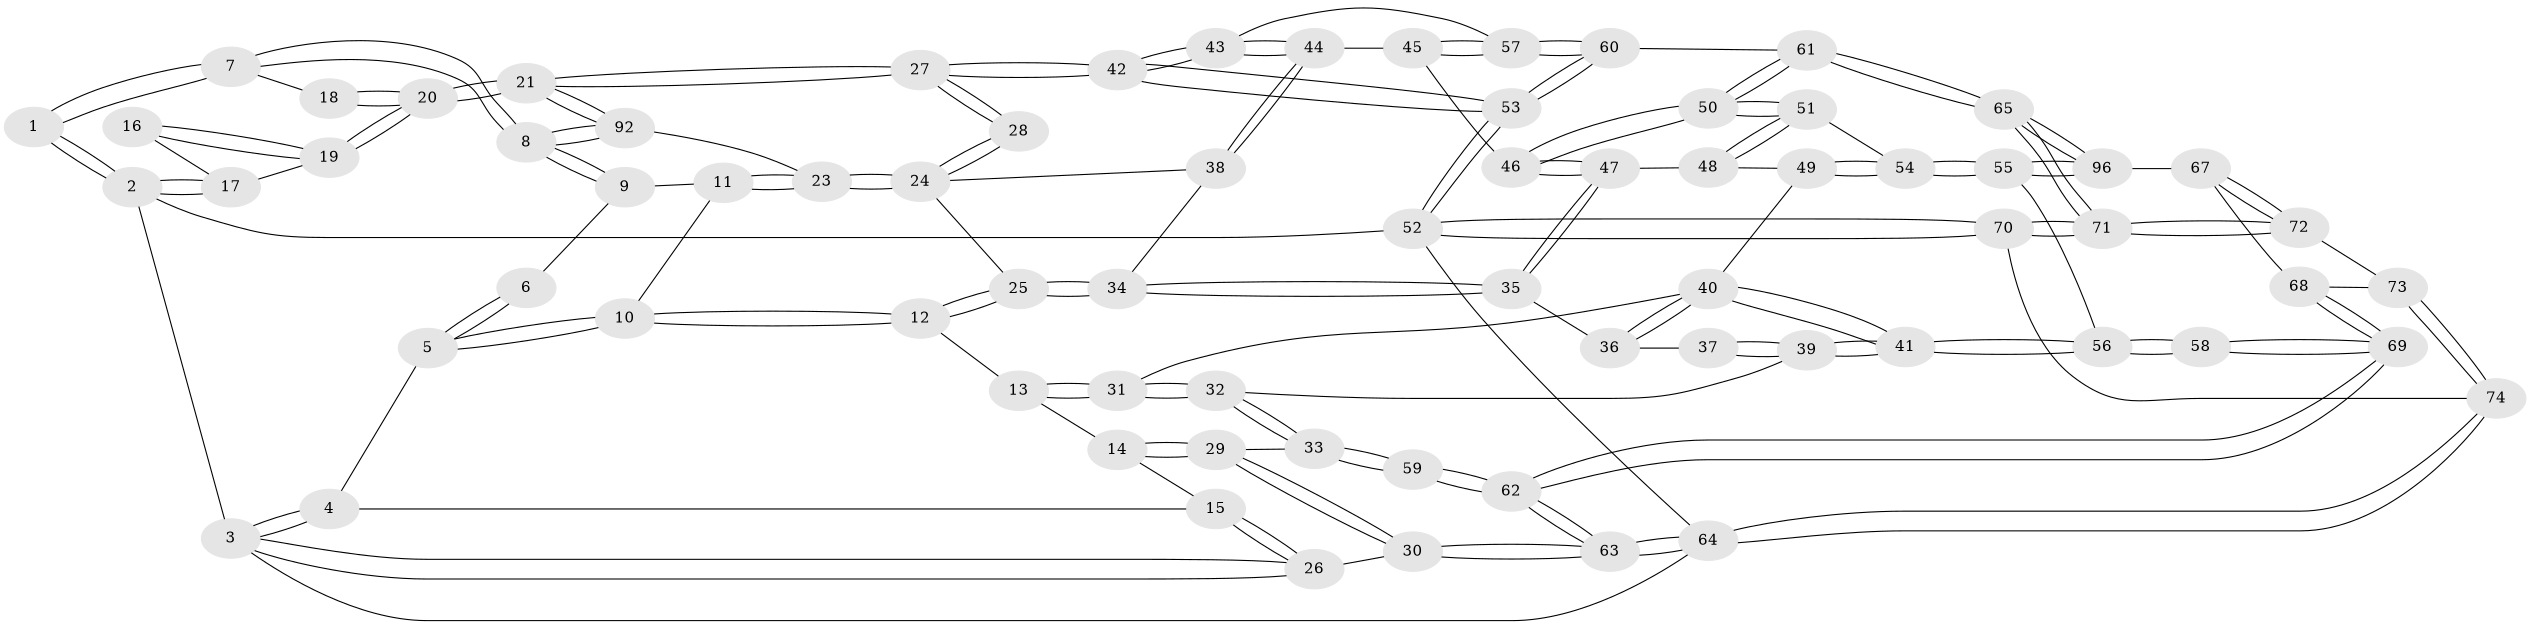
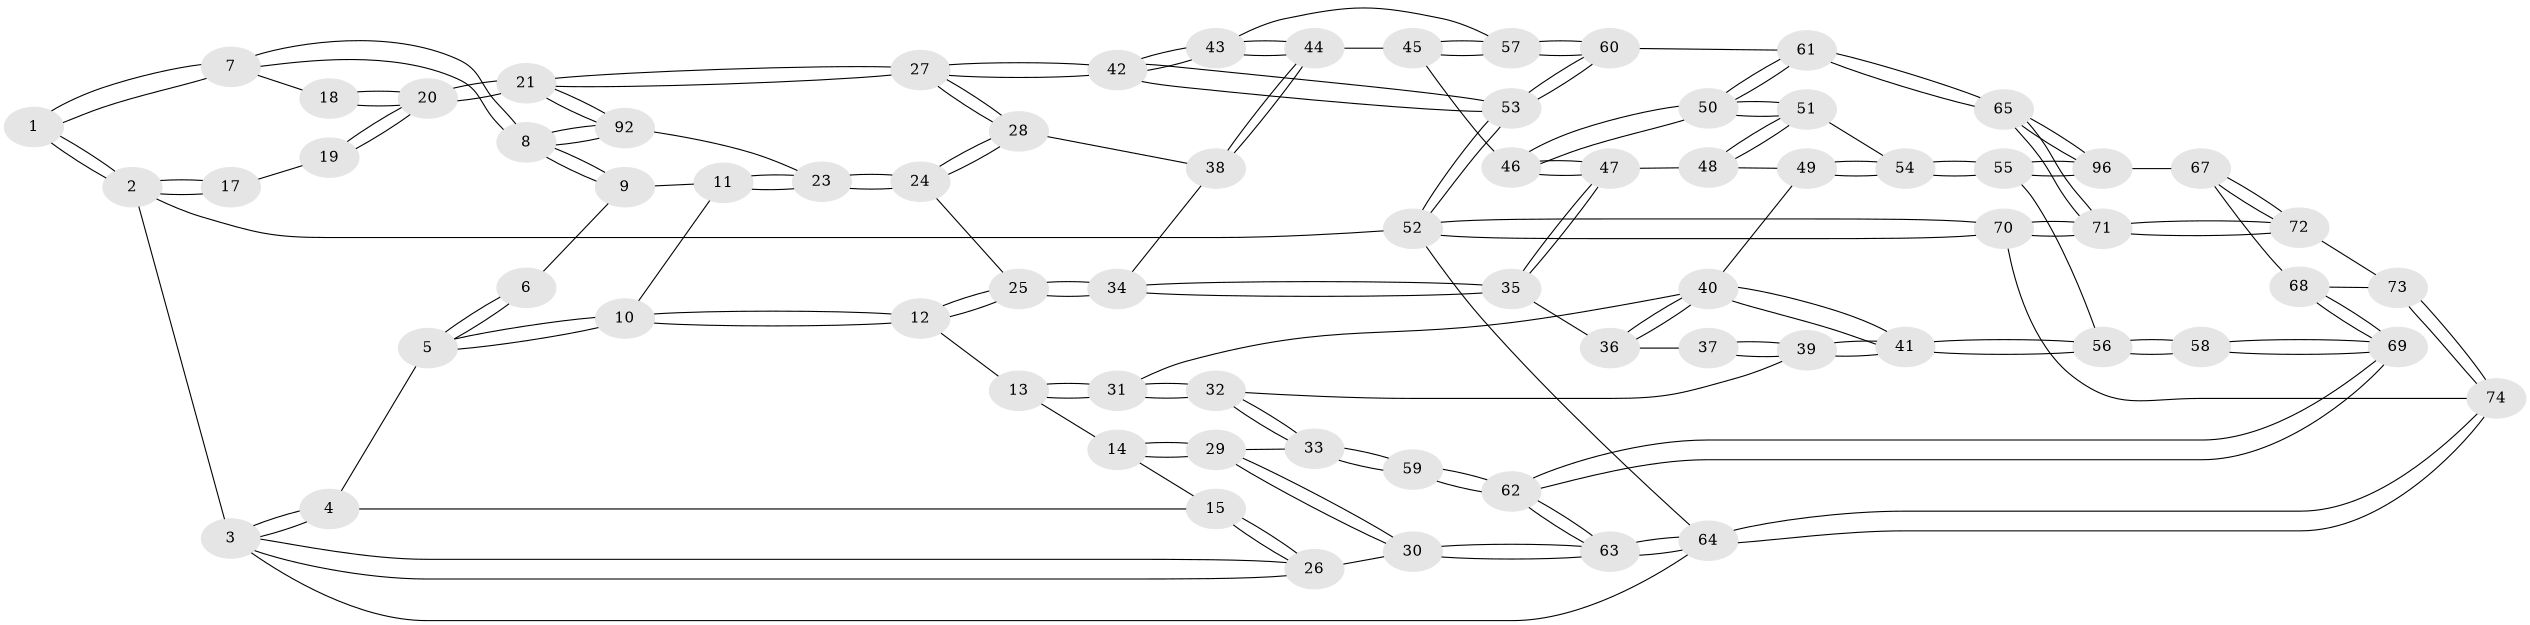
node "16": removed
edge "38" -- "24": now "38" -- "28"
